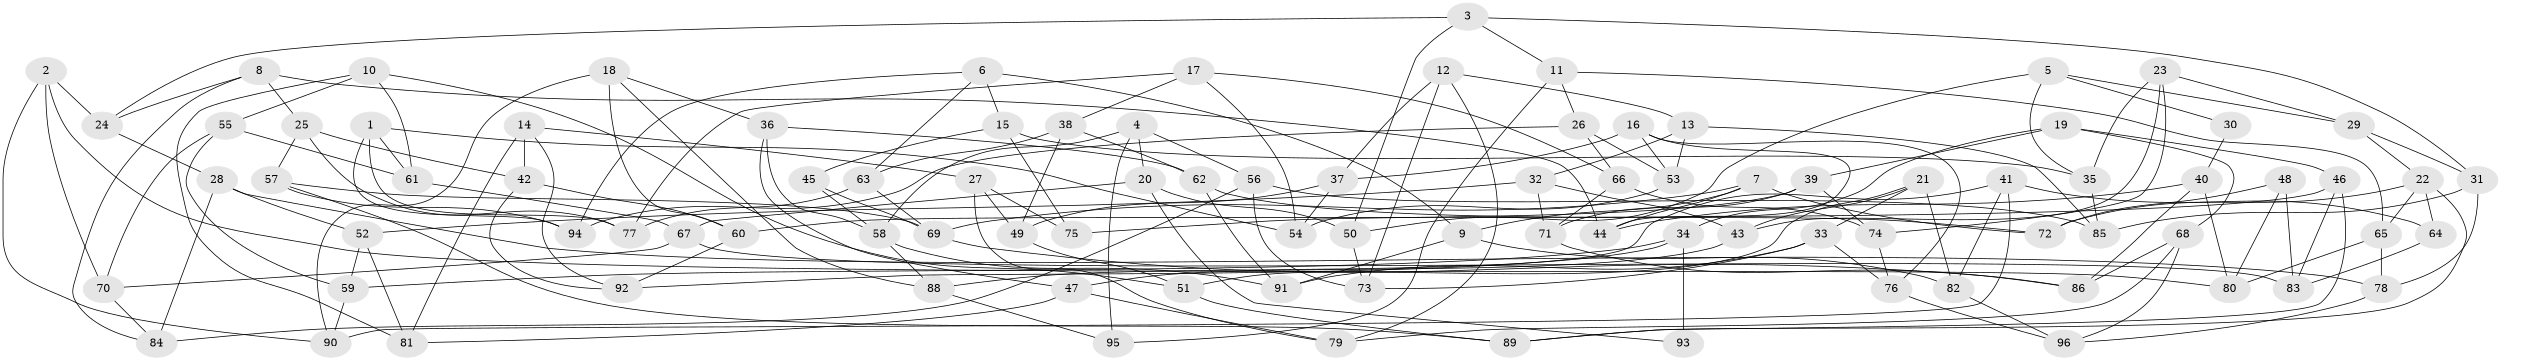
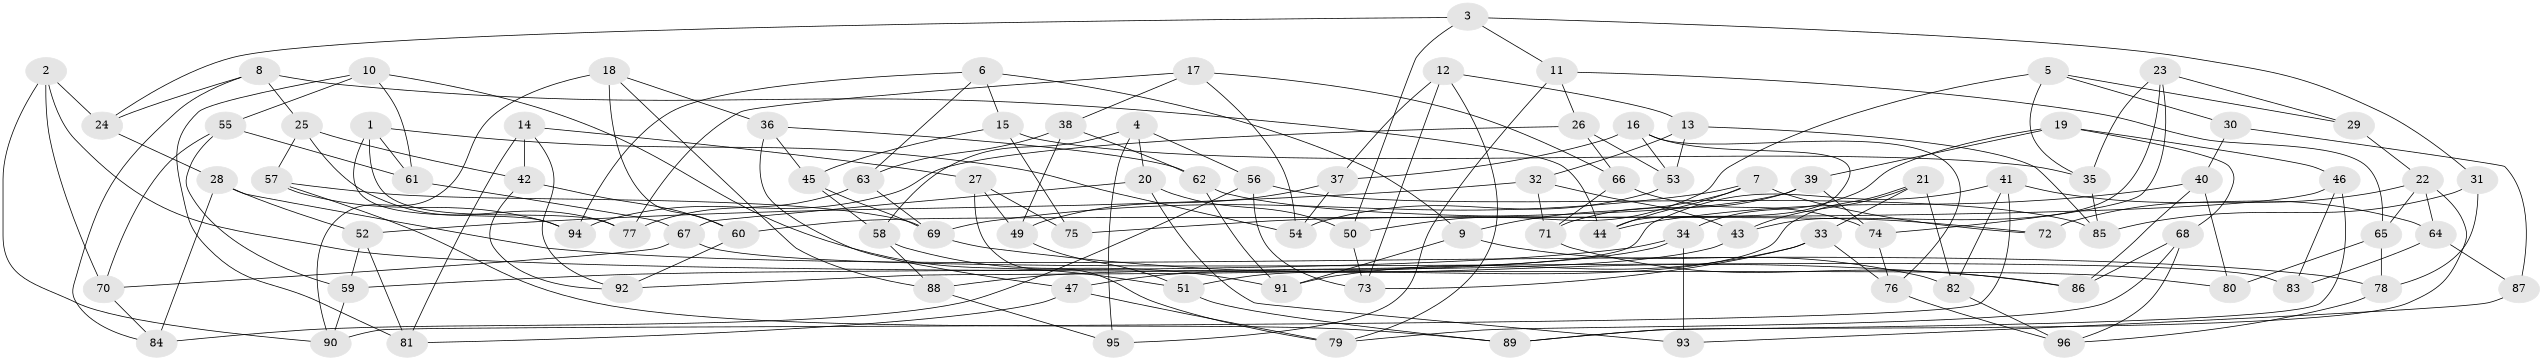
edge "29" -- "31": removed
node "48": removed
edge "36" -- "58": now "36" -- "45"
node "87": added
